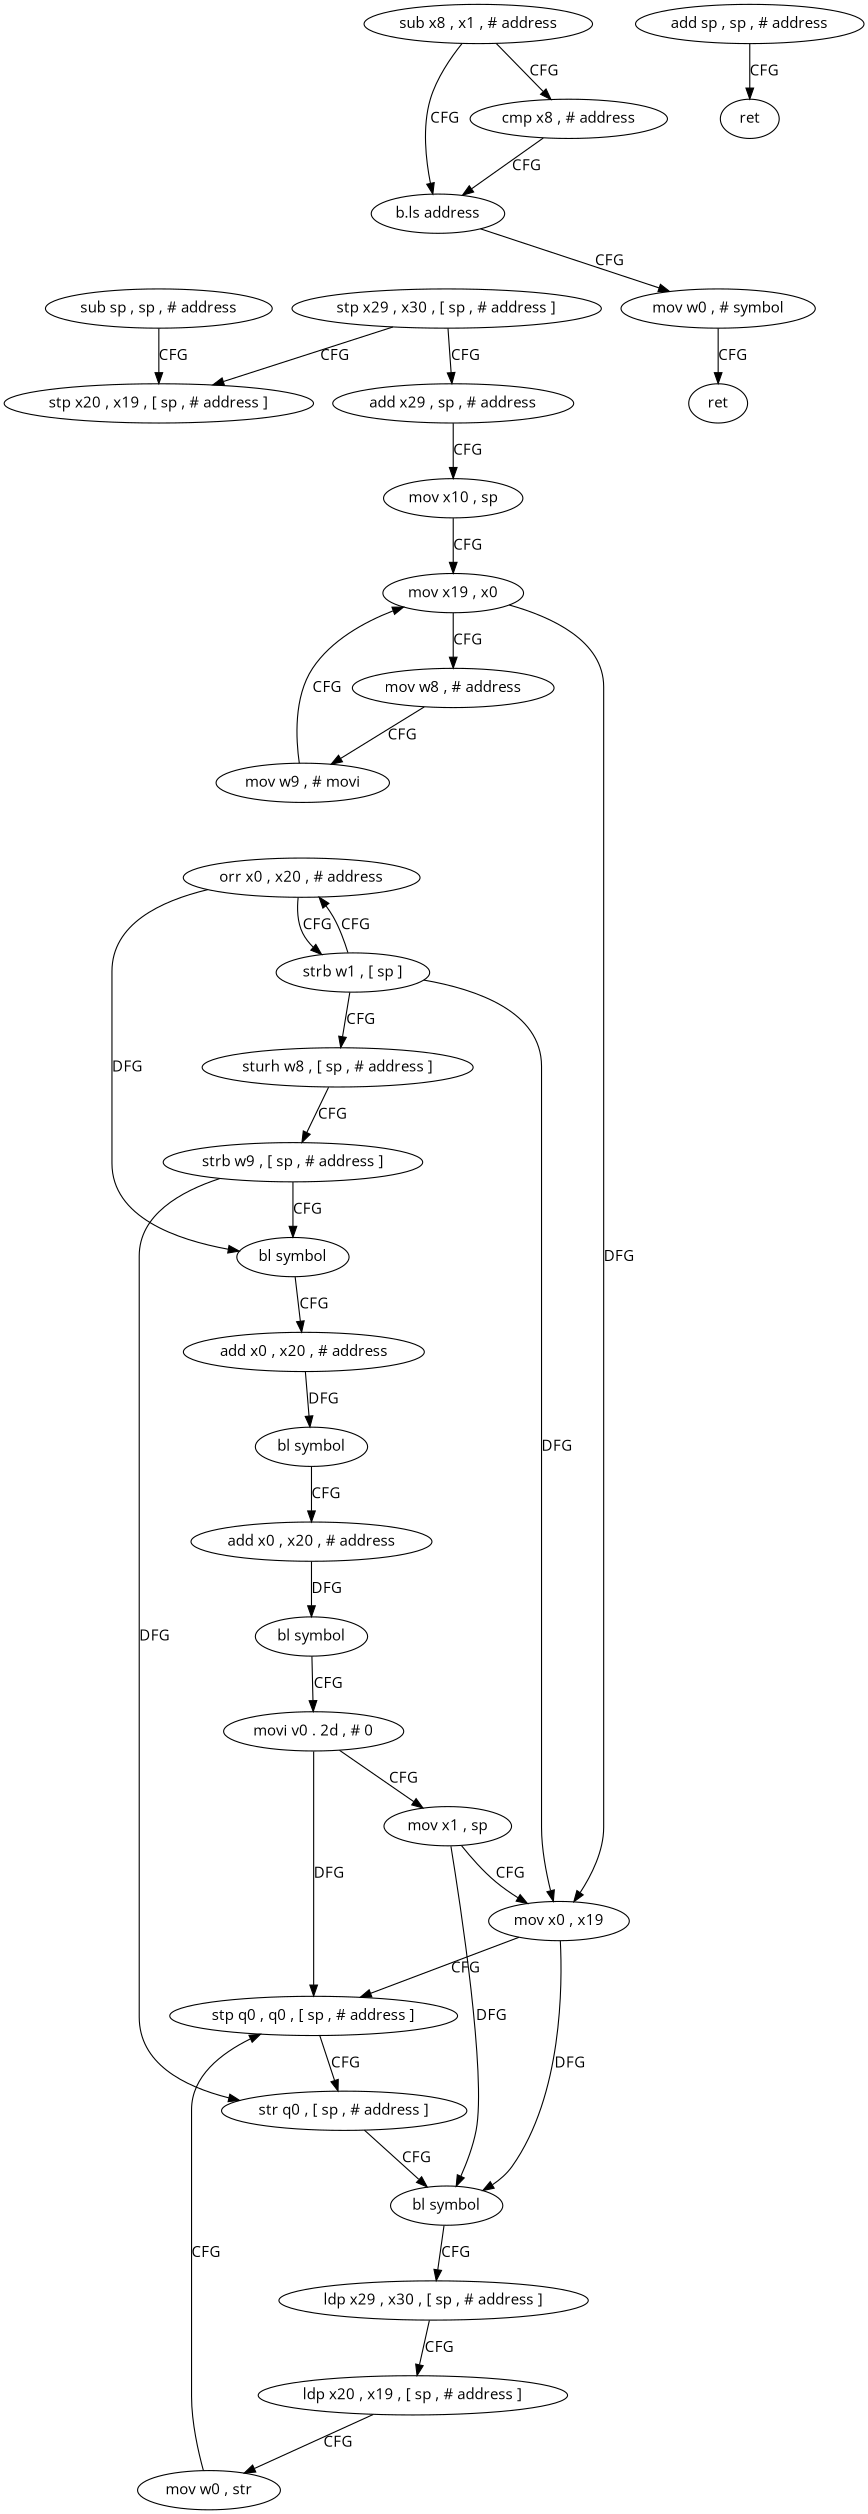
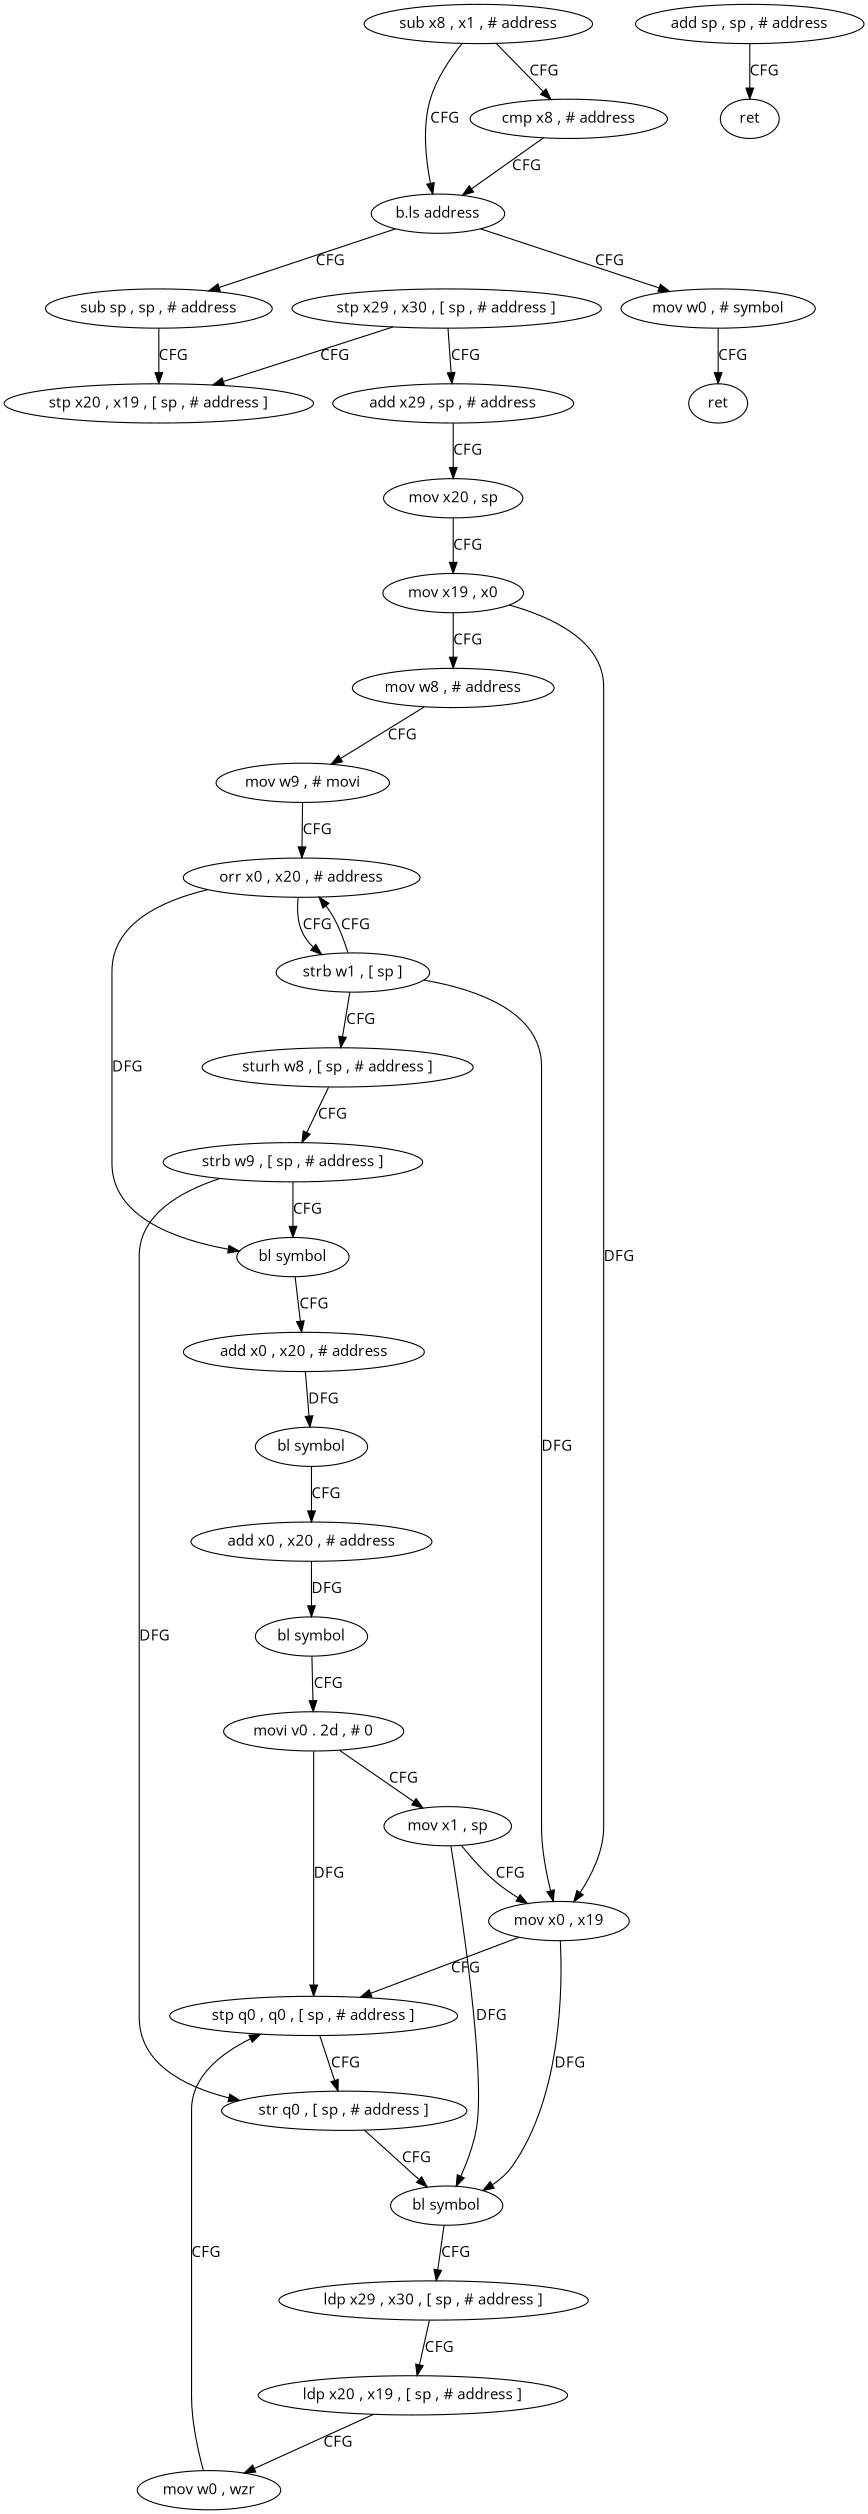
edge "b.ls address" -> "sub sp , sp , # address": added, label "CFG"
node "mov x10 , sp": label "mov x10 , sp" -> "mov x20 , sp"
edge "mov w9 , # movi" -> "mov x19 , x0": now "mov w9 , # movi" -> "orr x0 , x20 , # address"
node "mov w0 , str": label "mov w0 , str" -> "mov w0 , wzr"
